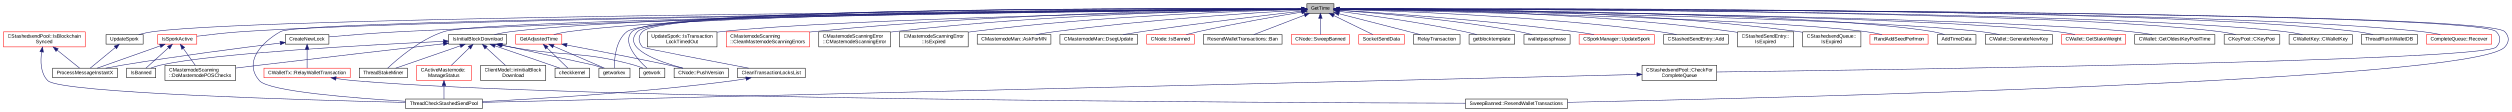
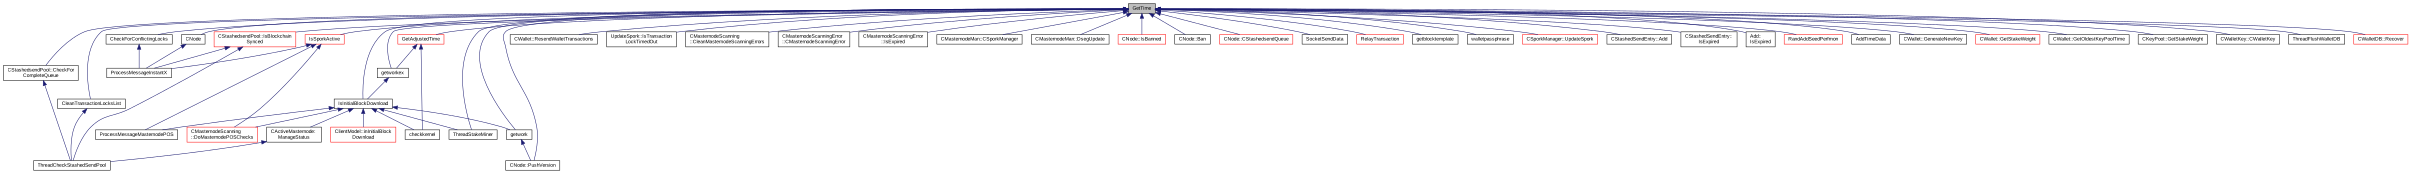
edge "ThreadCheckStashedSendPool" -> "GetTime": now "CStashedsendPool::IsBlockchain Synced" -> "GetTime"
node "UpdateSpork": label "UpdateSpork" -> "CheckForConflictingLocks"
node "CreateNewLock": label "CreateNewLock" -> "CNode"
node "CMasternodeScanning ::CleanMasternodeScanningErrors": color red -> black
node "CMasternodeMan::AskForMN": label "CMasternodeMan::AskForMN" -> "CMasternodeMan::CSporkManager"
node "ResendWalletTransactions::Ban": label "ResendWalletTransactions::Ban" -> "CNode::Ban"
node "CNode::SweepBanned": label "CNode::SweepBanned" -> "CNode::CStashedsendQueue"
node "SocketSendData": color red -> black
node "RelayTransaction": color black -> red
node "CStashedsendQueue:: IsExpired": label "CStashedsendQueue:: IsExpired" -> "Add:: IsExpired"
node "CKeyPool::CKeyPool": label "CKeyPool::CKeyPool" -> "CKeyPool::GetStakeWeight"
node "CompleteQueue::Recover": label "CompleteQueue::Recover" -> "CWalletDB::Recover"
edge "getworkex" -> "IsInitialBlockDownload": reversed
edge "CNode::PushVersion" -> "GetAdjustedTime": now "CNode::PushVersion" -> "getwork"
node "IsBanned": label "IsBanned" -> "ProcessMessageMasternodePOS"
node "CMasternodeScanning ::DoMasternodePOSChecks": color black -> red
node "CWalletTx::RelayWalletTransaction": removed
node "CActiveMasternode:: ManageStatus": color red -> black
node "ClientModel::inInitialBlock Download": color black -> red
node "SweepBanned::ResendWalletTransactions": label "SweepBanned::ResendWalletTransactions" -> "CWallet::ResendWalletTransactions"
